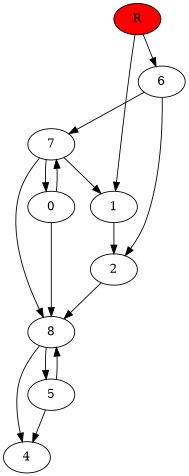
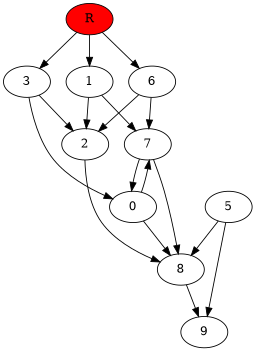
node "3": added
edge "7" -> "1": reversed
edge "8" -> "5": removed
node "4": label "4" -> "9"
